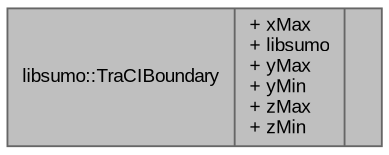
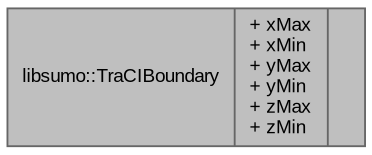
node "libsumo::TraCIBoundary": text "+ libsumo" -> "+ xMin"
